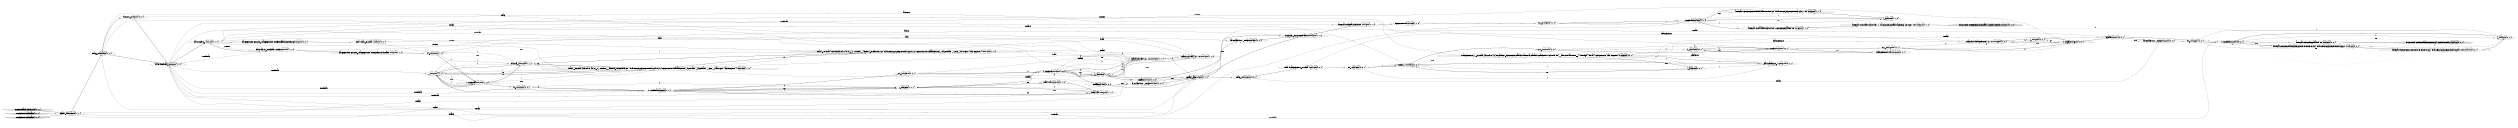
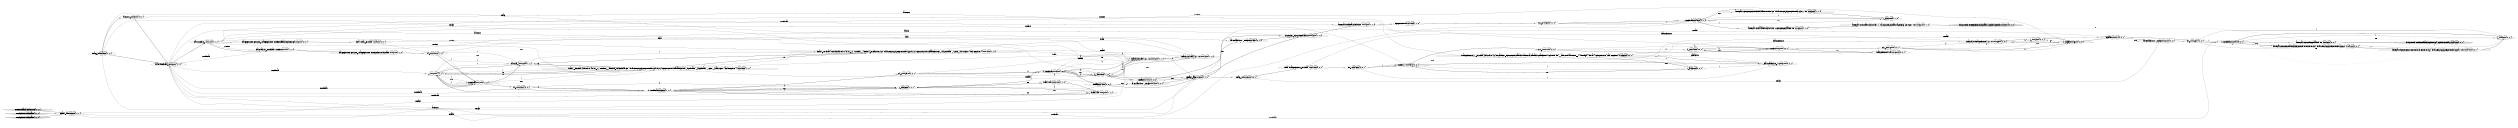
edge "final int numOfThreads = 5@@@6@@@['1', '1', '1']" -> "k++@@@41@@@['1', '1', '1']": label "numOfThreads" -> "barrierCount"
edge "testFailed = false@@@3@@@['1', '1', '1']" -> "message = null@@@4@@@['1', '1', '1']": removed
edge "testFailed = false@@@3@@@['1', '1', '1']" -> "testFailed@@@44@@@['1', '0', '0']": label "testFailed" -> "barrierCount"
